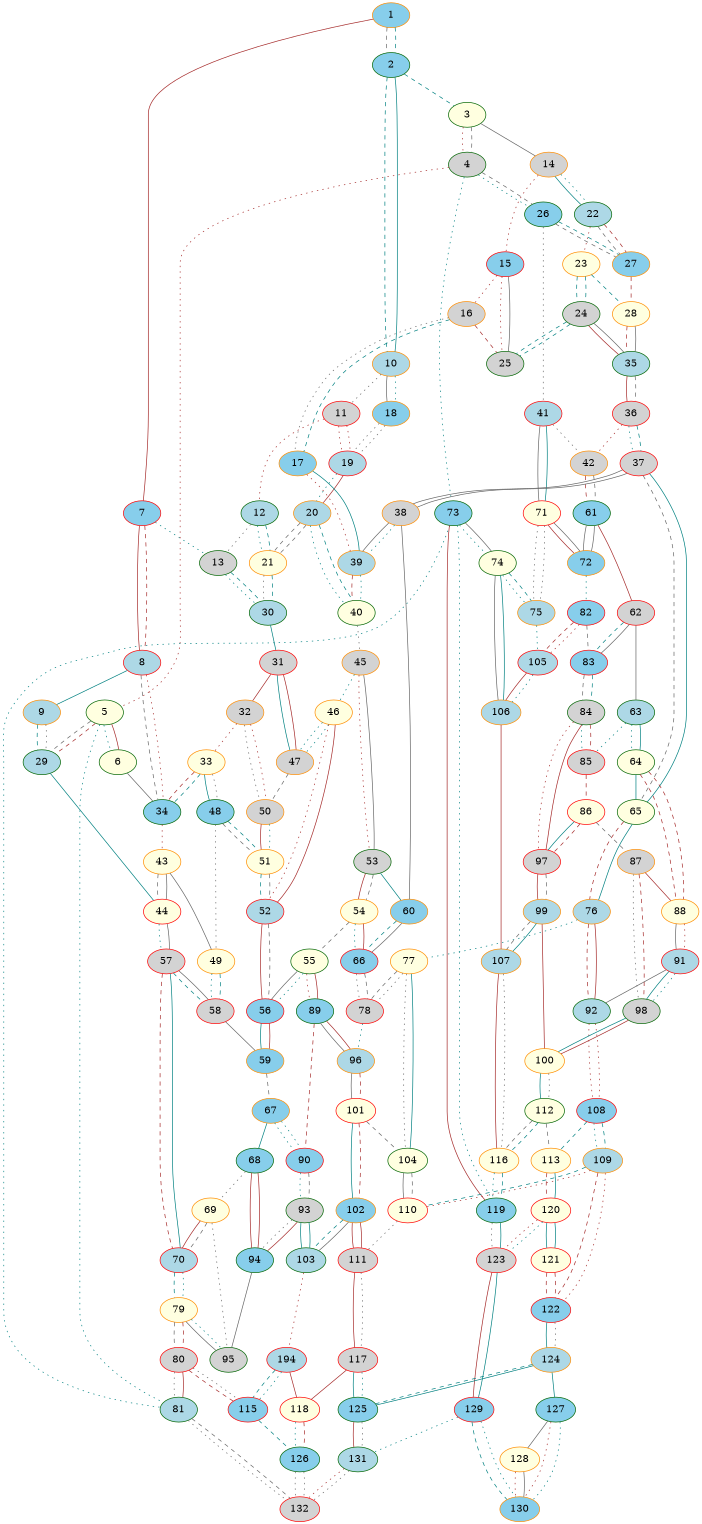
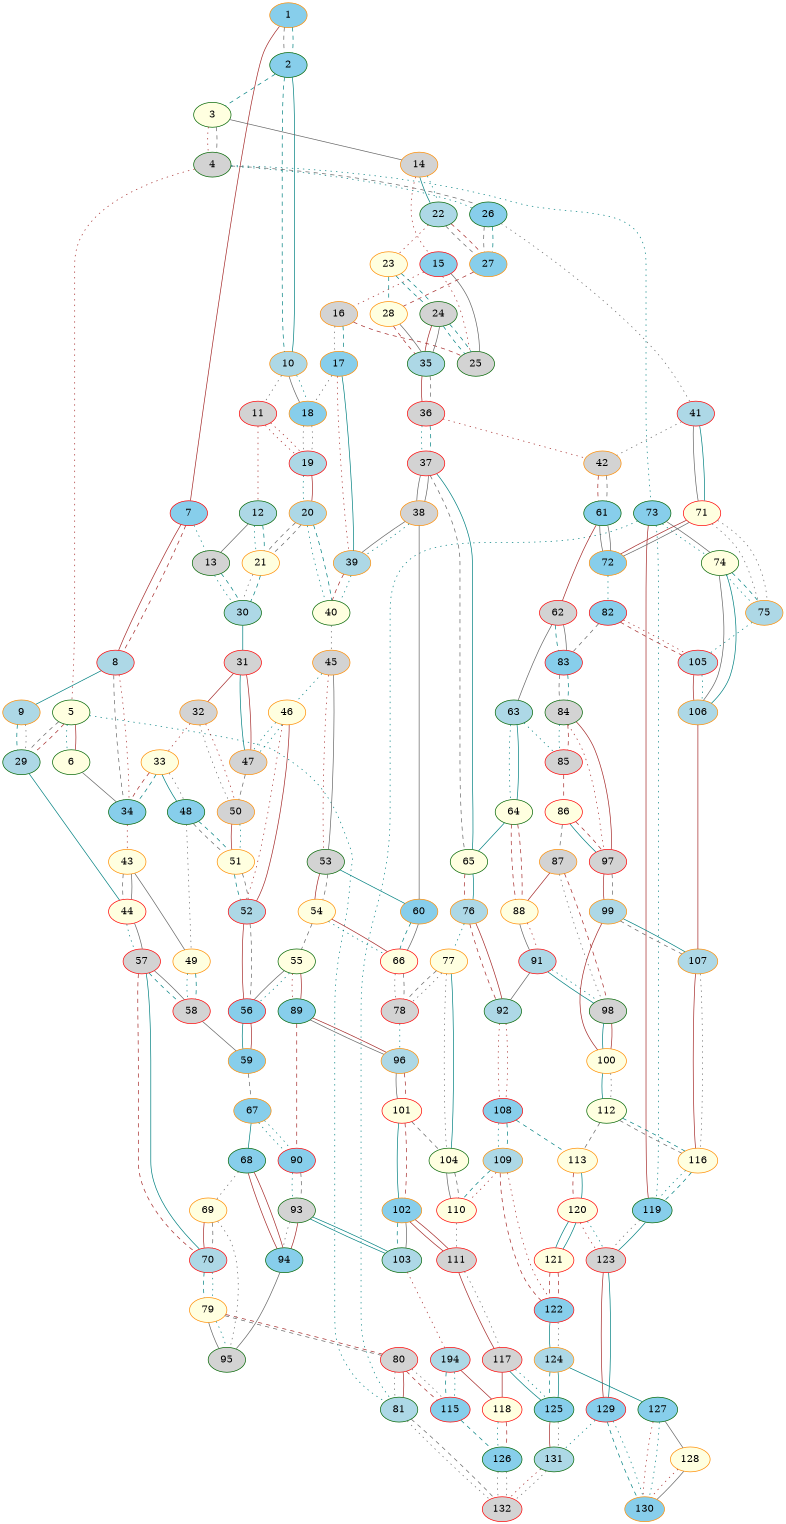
edge "17" -- "18": added
edge "12" -- "13": style dotted -> solid
node "66": fillcolor skyblue -> lightyellow
